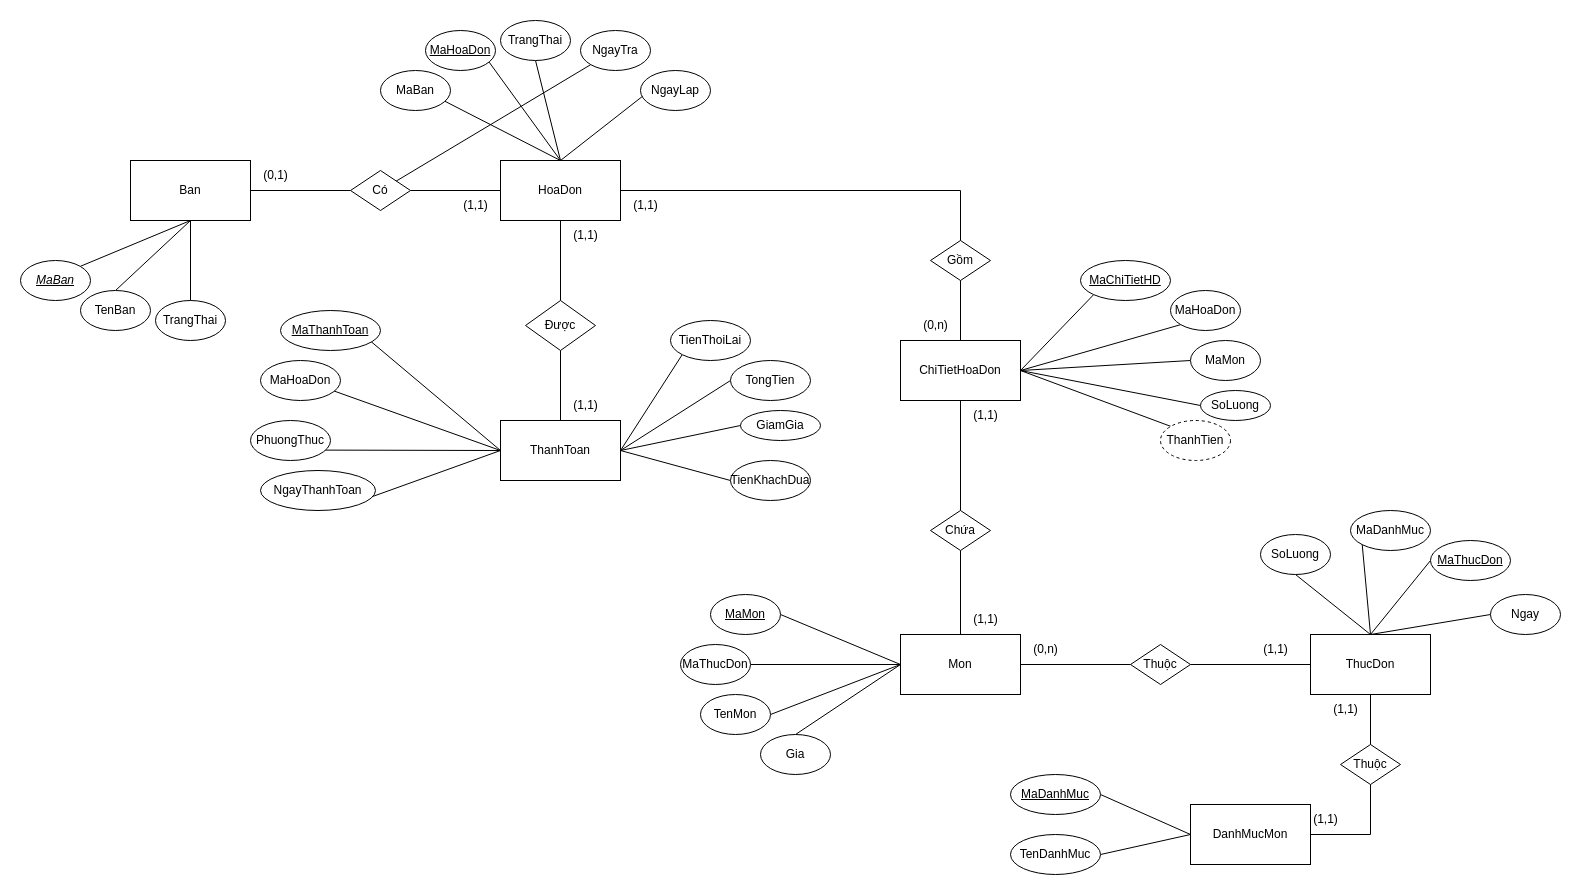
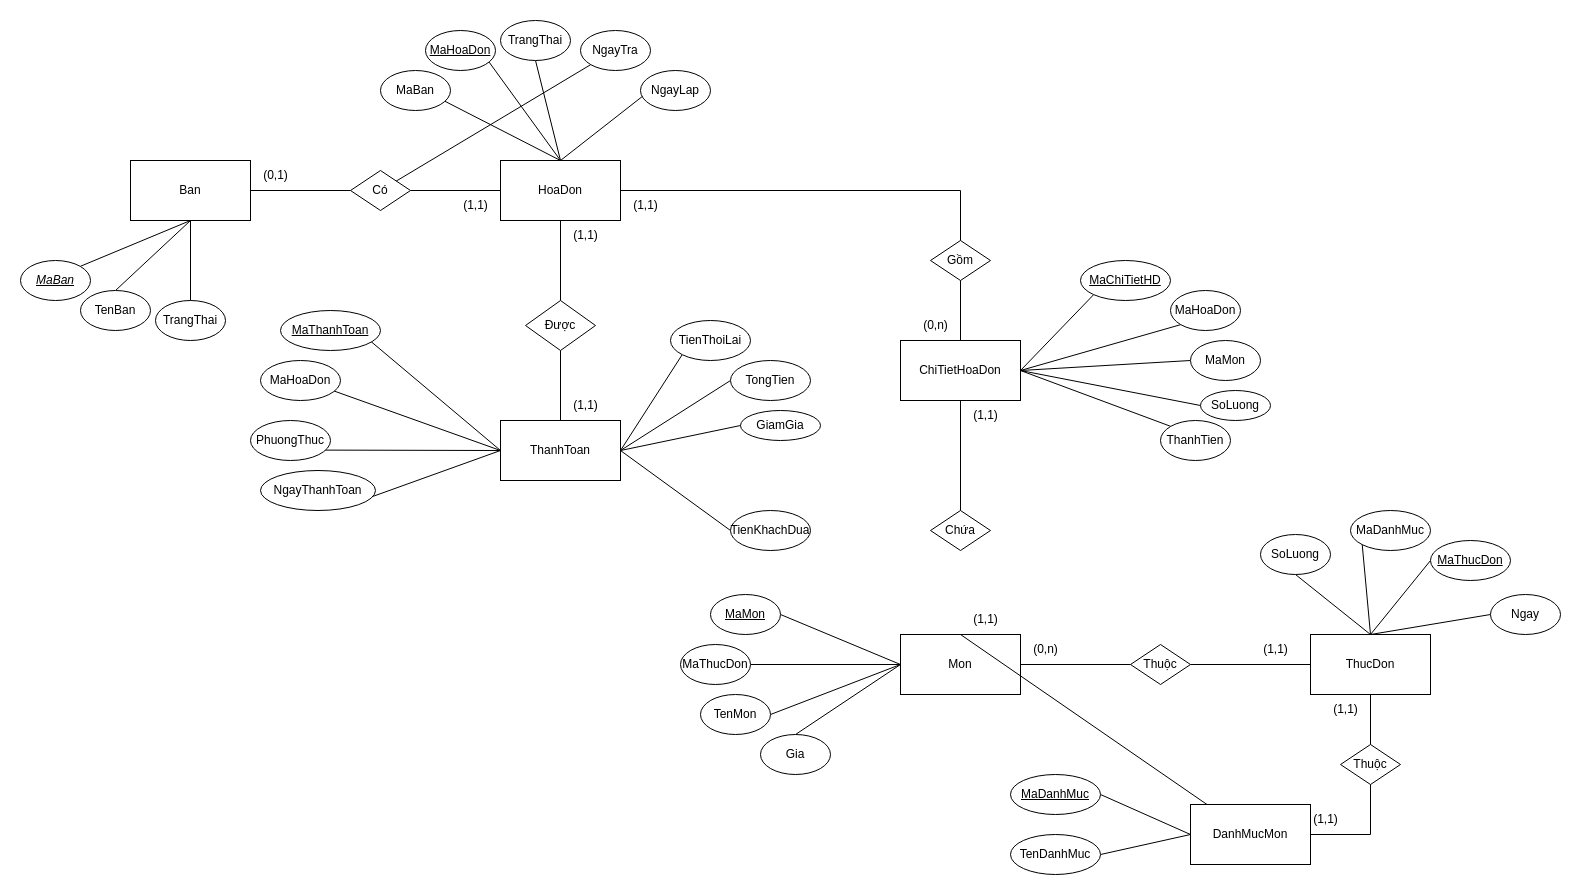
node "ThanhTien": style dashed -> solid
node "TienKhachDua": moved (771, 481) -> (771, 531)
edge "Chứa" -- "Mon": now "DanhMucMon" -- "Mon"
